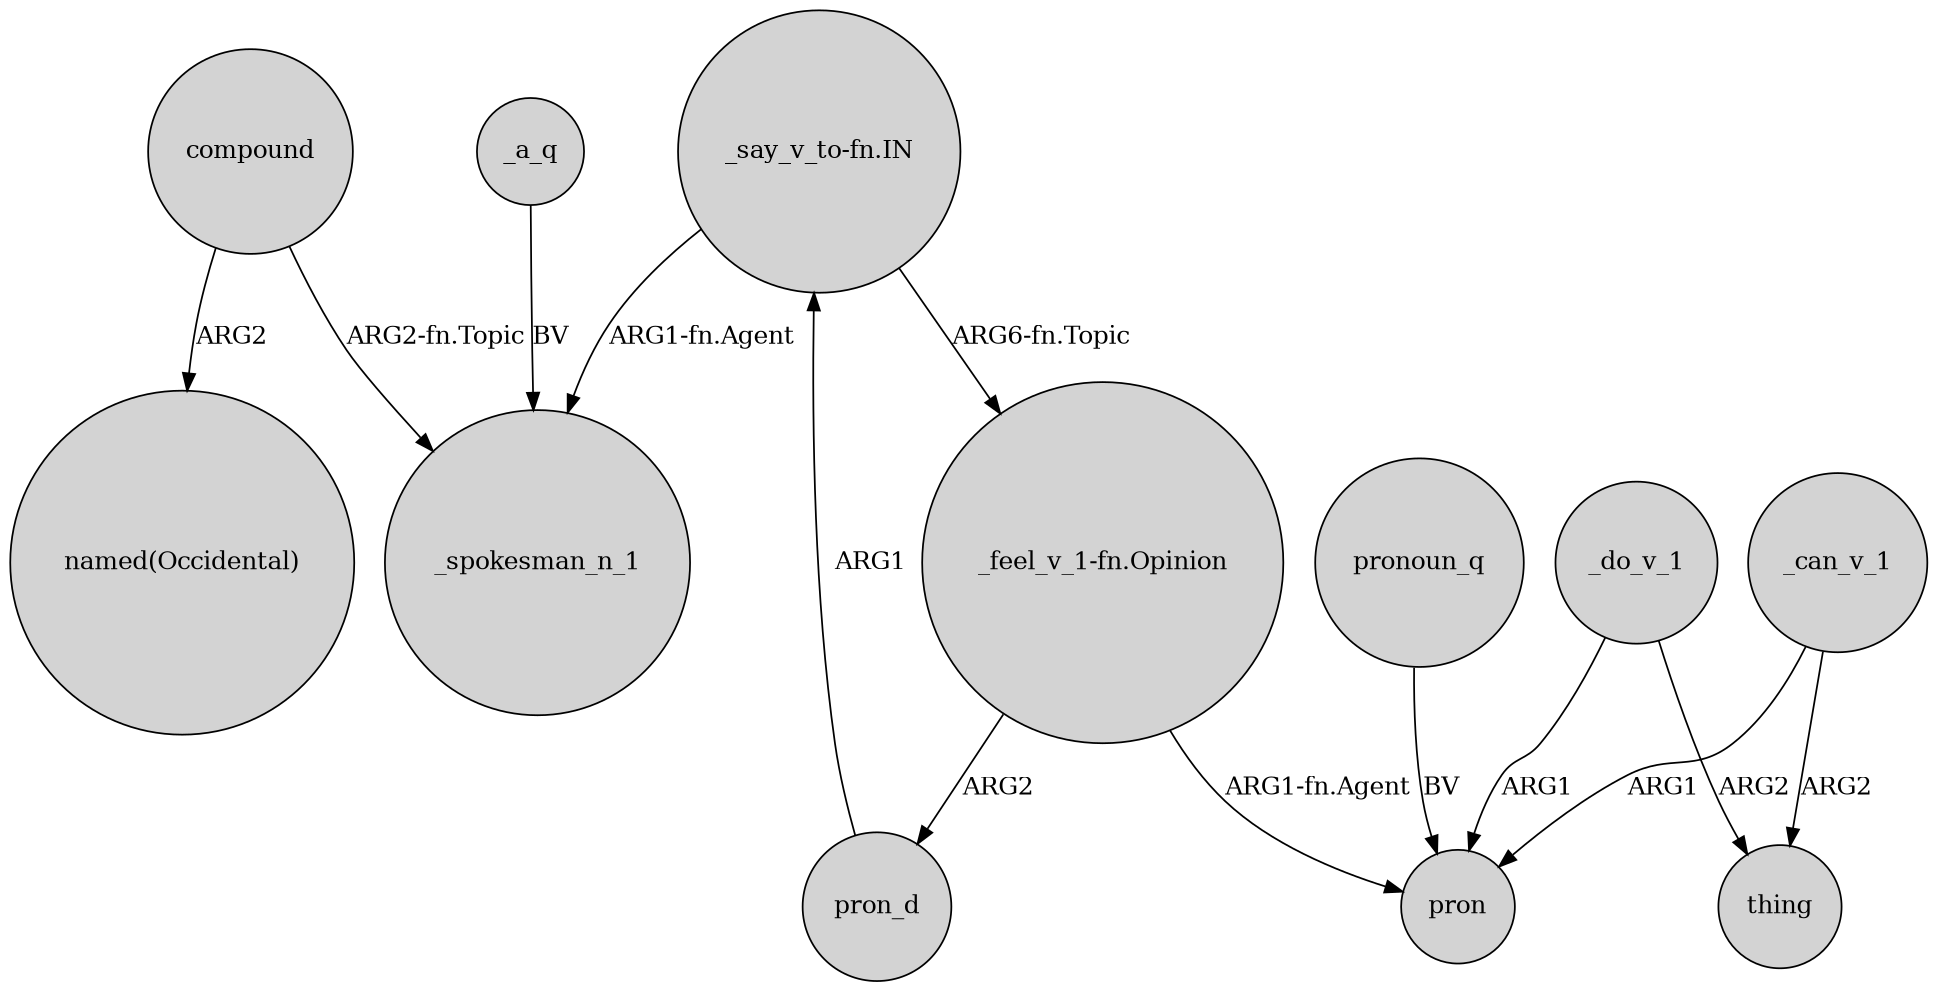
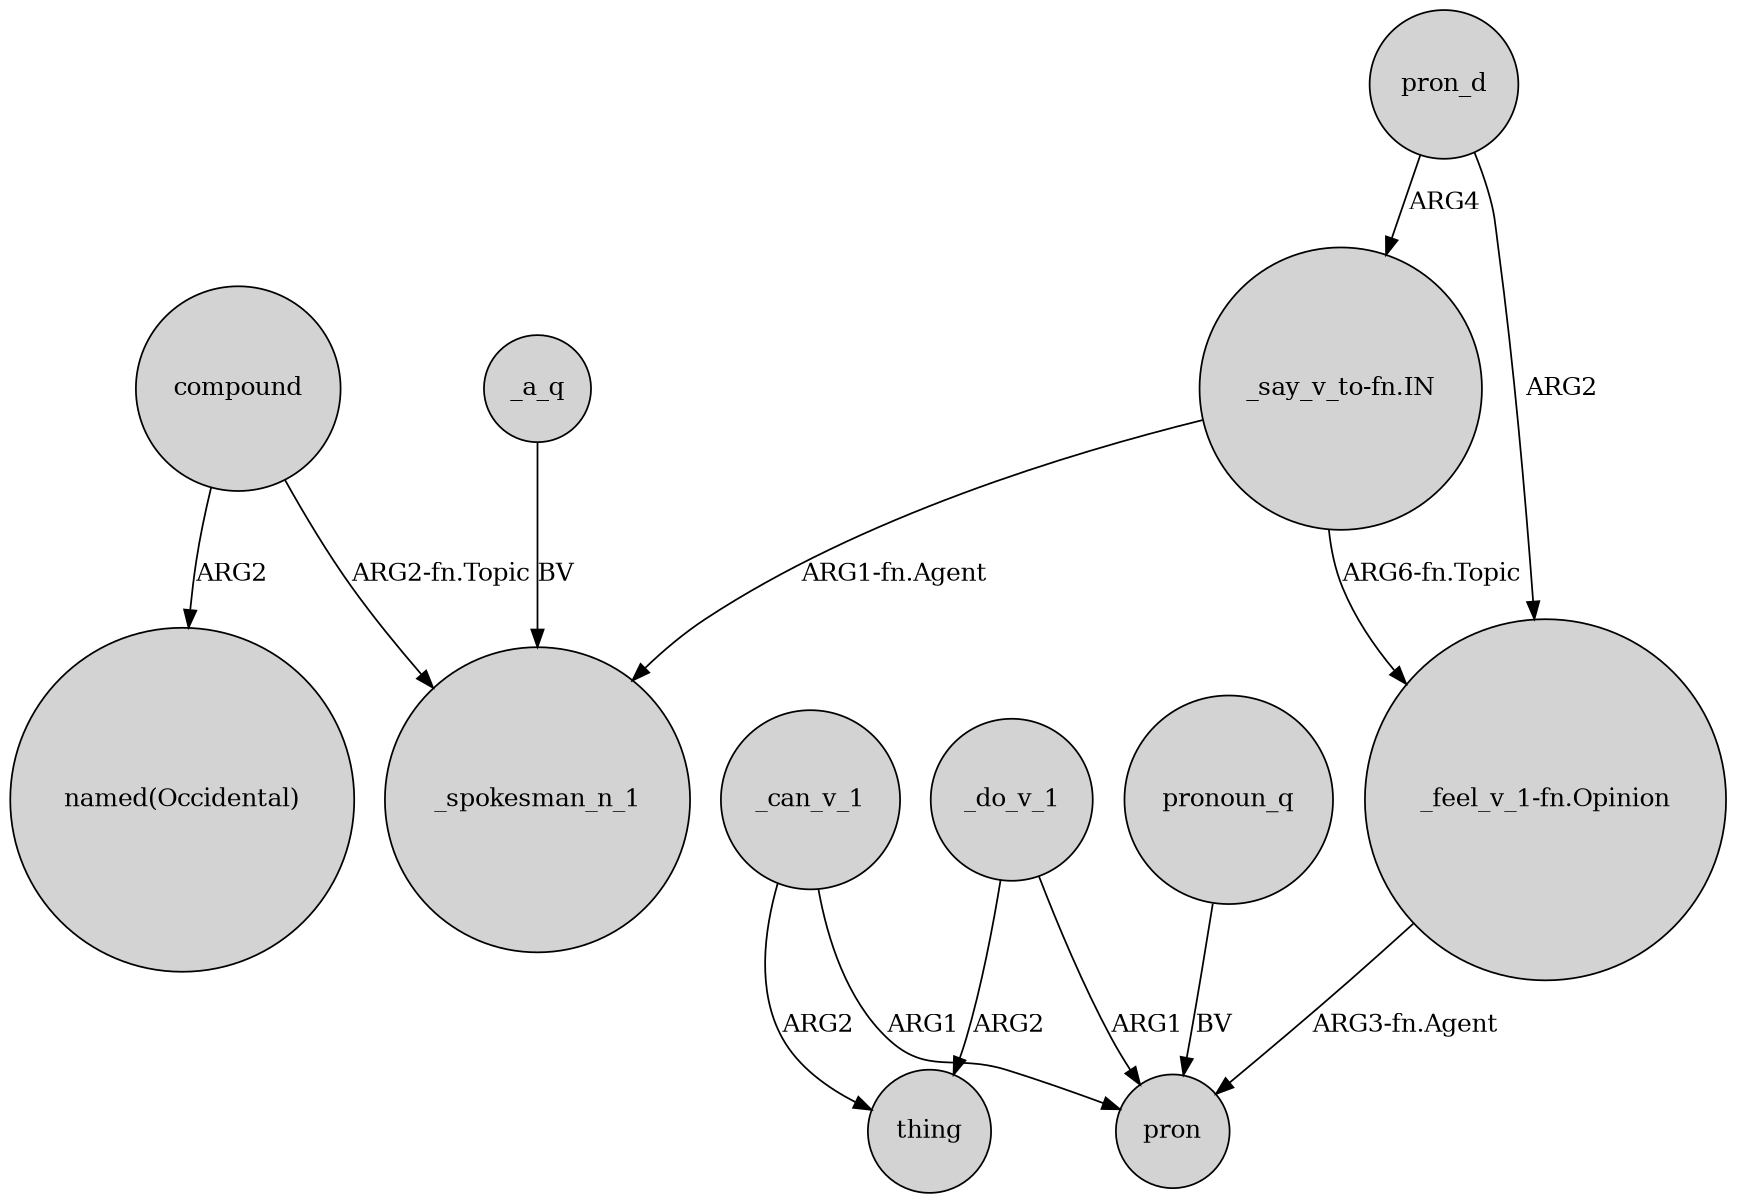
edge "pron_d" -> "_say_v_to-fn.IN": label "ARG1" -> "ARG4"
edge "_feel_v_1-fn.Opinion" -> "pron_d": reversed
edge "_feel_v_1-fn.Opinion" -> "pron": label "ARG1-fn.Agent" -> "ARG3-fn.Agent"
